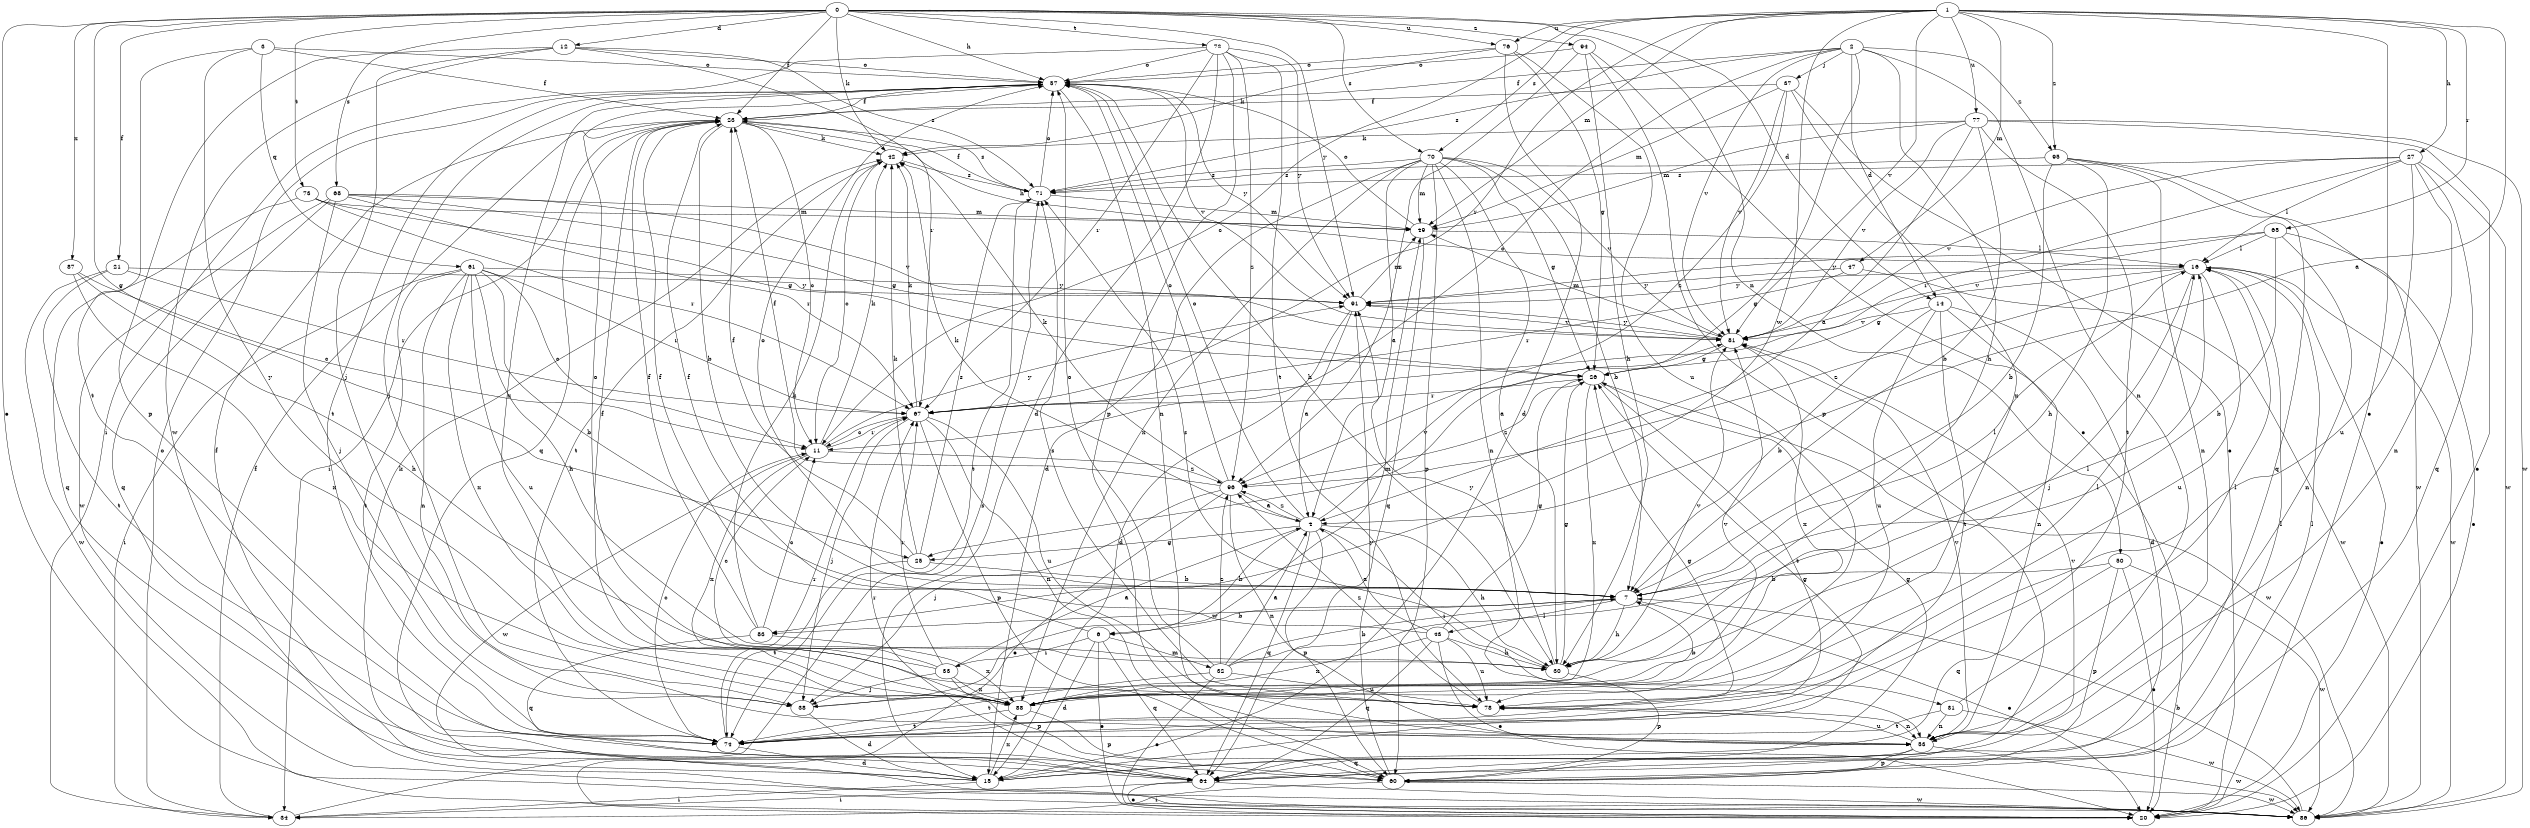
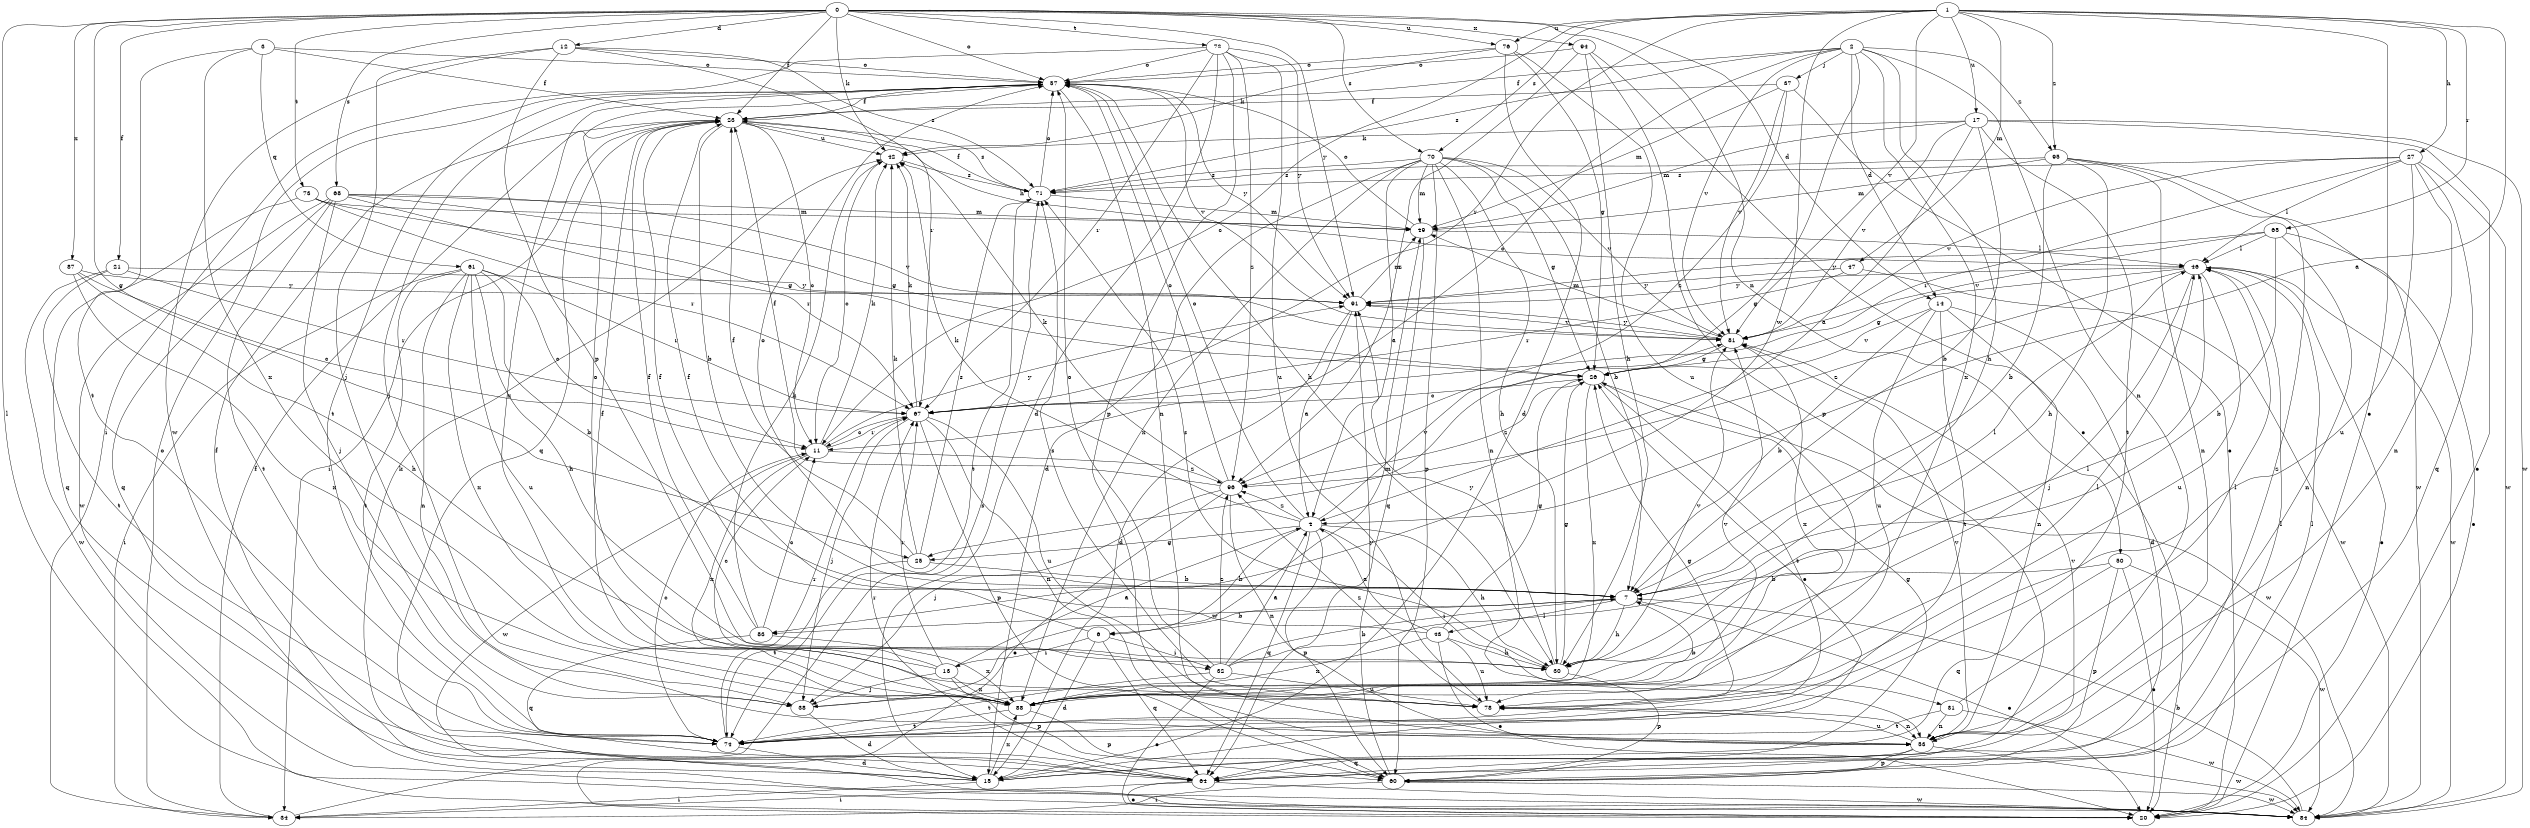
edge "0" -> "94": label "z" -> "x"
edge "0" -> "57": label "h" -> "o"
edge "1" -> "49": now "95" -> "49"
node "77": label "77" -> "17"
edge "23" -> "42": label "k" -> "u"
node "16": label "16" -> "46"
edge "61" -> "91": now "87" -> "91"
edge "14" -> "81": now "14" -> "26"
edge "3" -> "88": label "y" -> "x"
edge "72" -> "78": label "t" -> "u"
edge "26" -> "67": label "r" -> "c"
edge "0" -> "20": label "e" -> "l"
edge "70" -> "30": label "a" -> "h"
edge "42" -> "74": now "68" -> "74"
edge "95" -> "64": label "q" -> "z"
edge "96" -> "4": removed, label "a"
edge "15" -> "26": label "g" -> "e"
edge "12" -> "60": now "12" -> "32"
edge "6" -> "32": label "m" -> "i"
edge "37" -> "88": now "2" -> "88"
node "33": label "33" -> "13"
edge "43" -> "64": removed, label "q"
edge "6" -> "20": removed, label "e"
node "86": label "86" -> "84"
